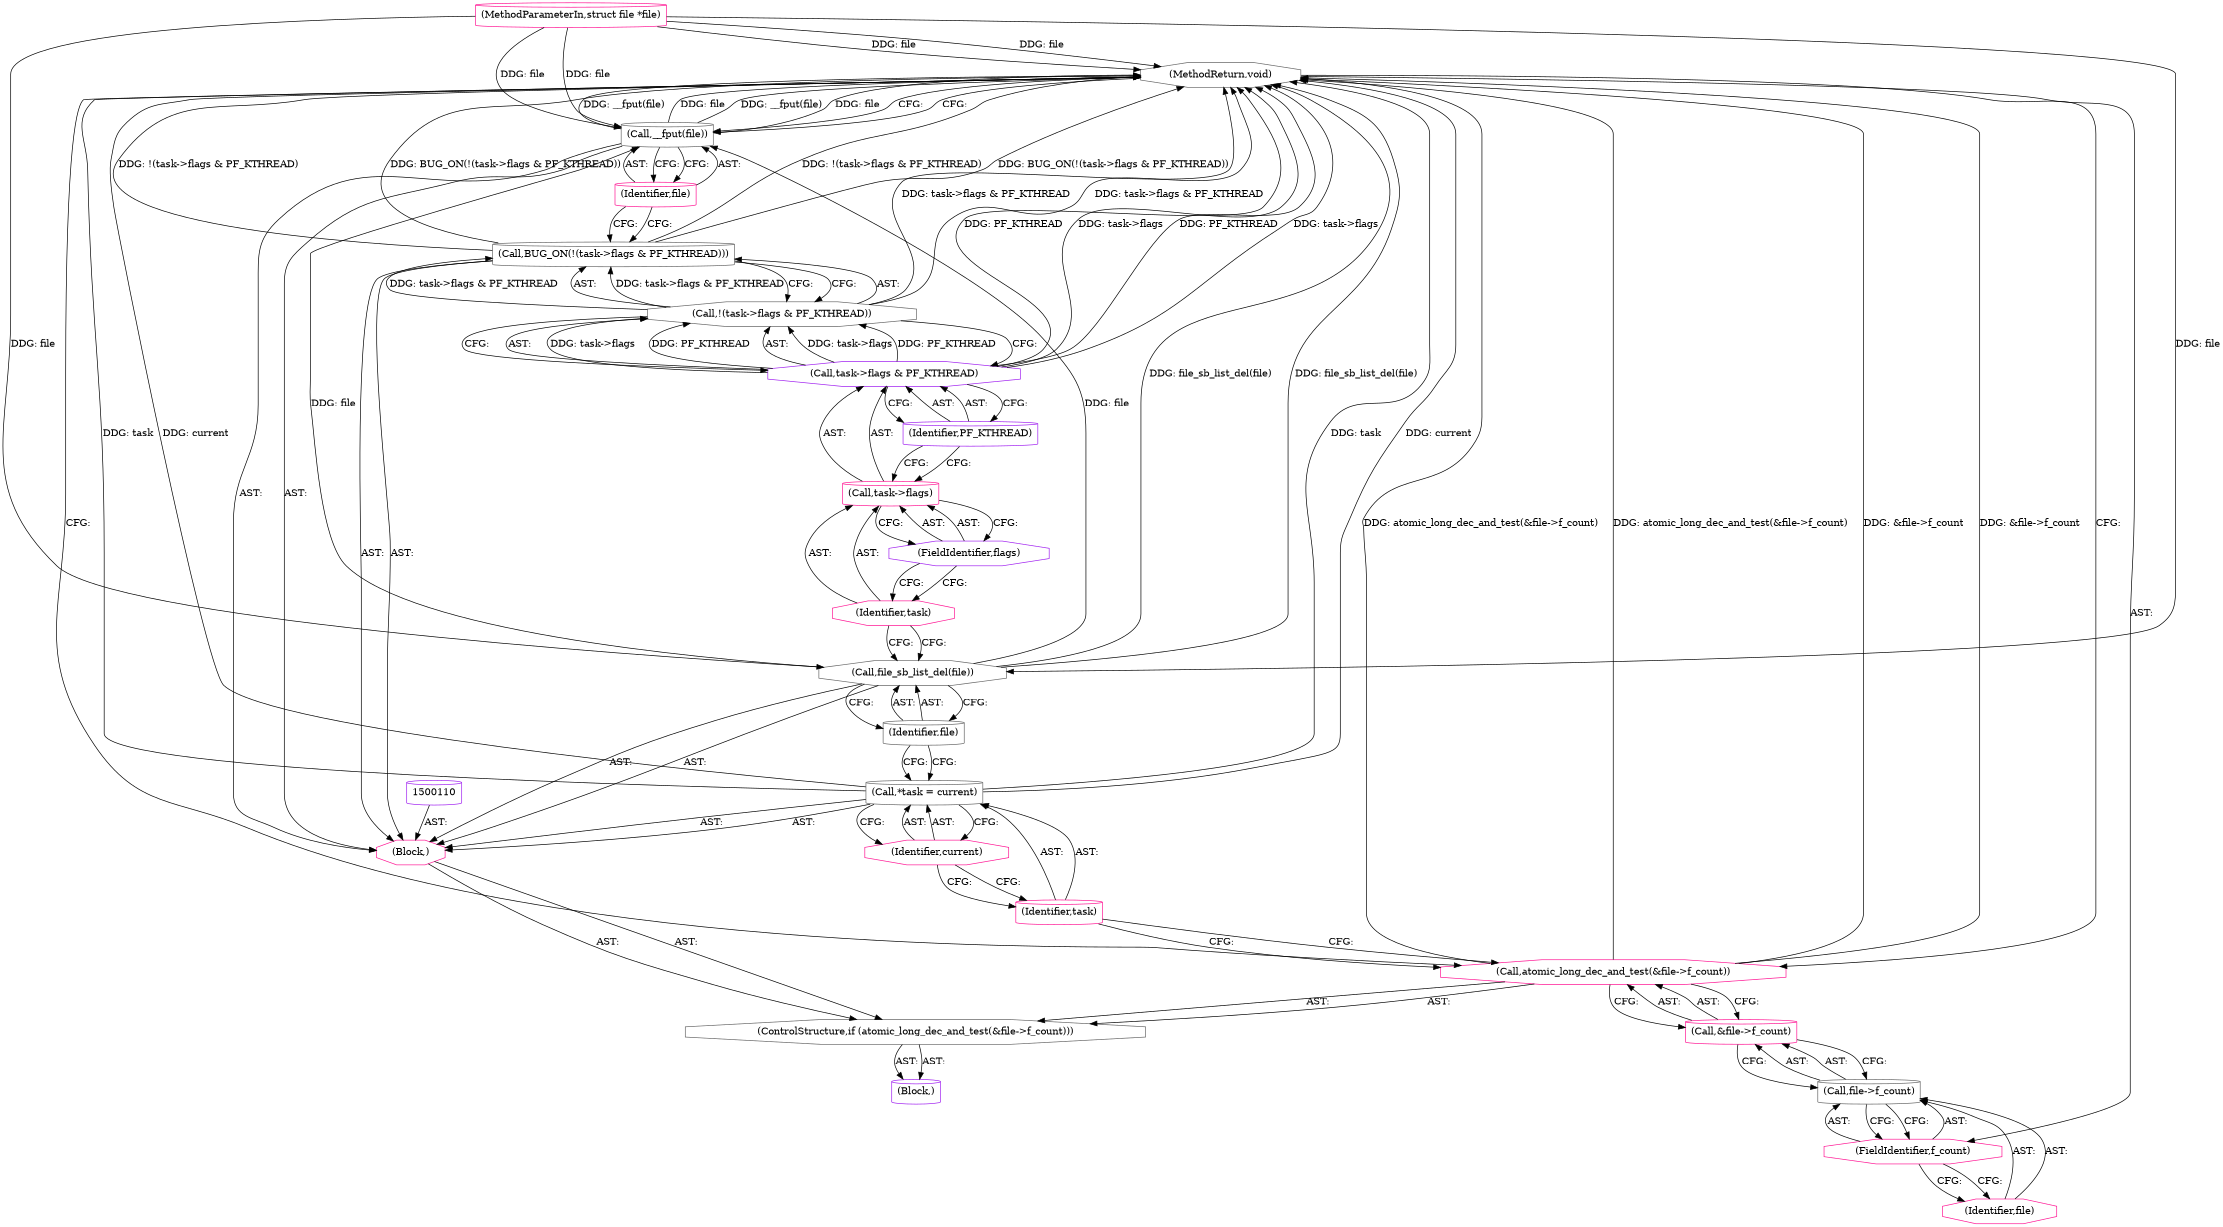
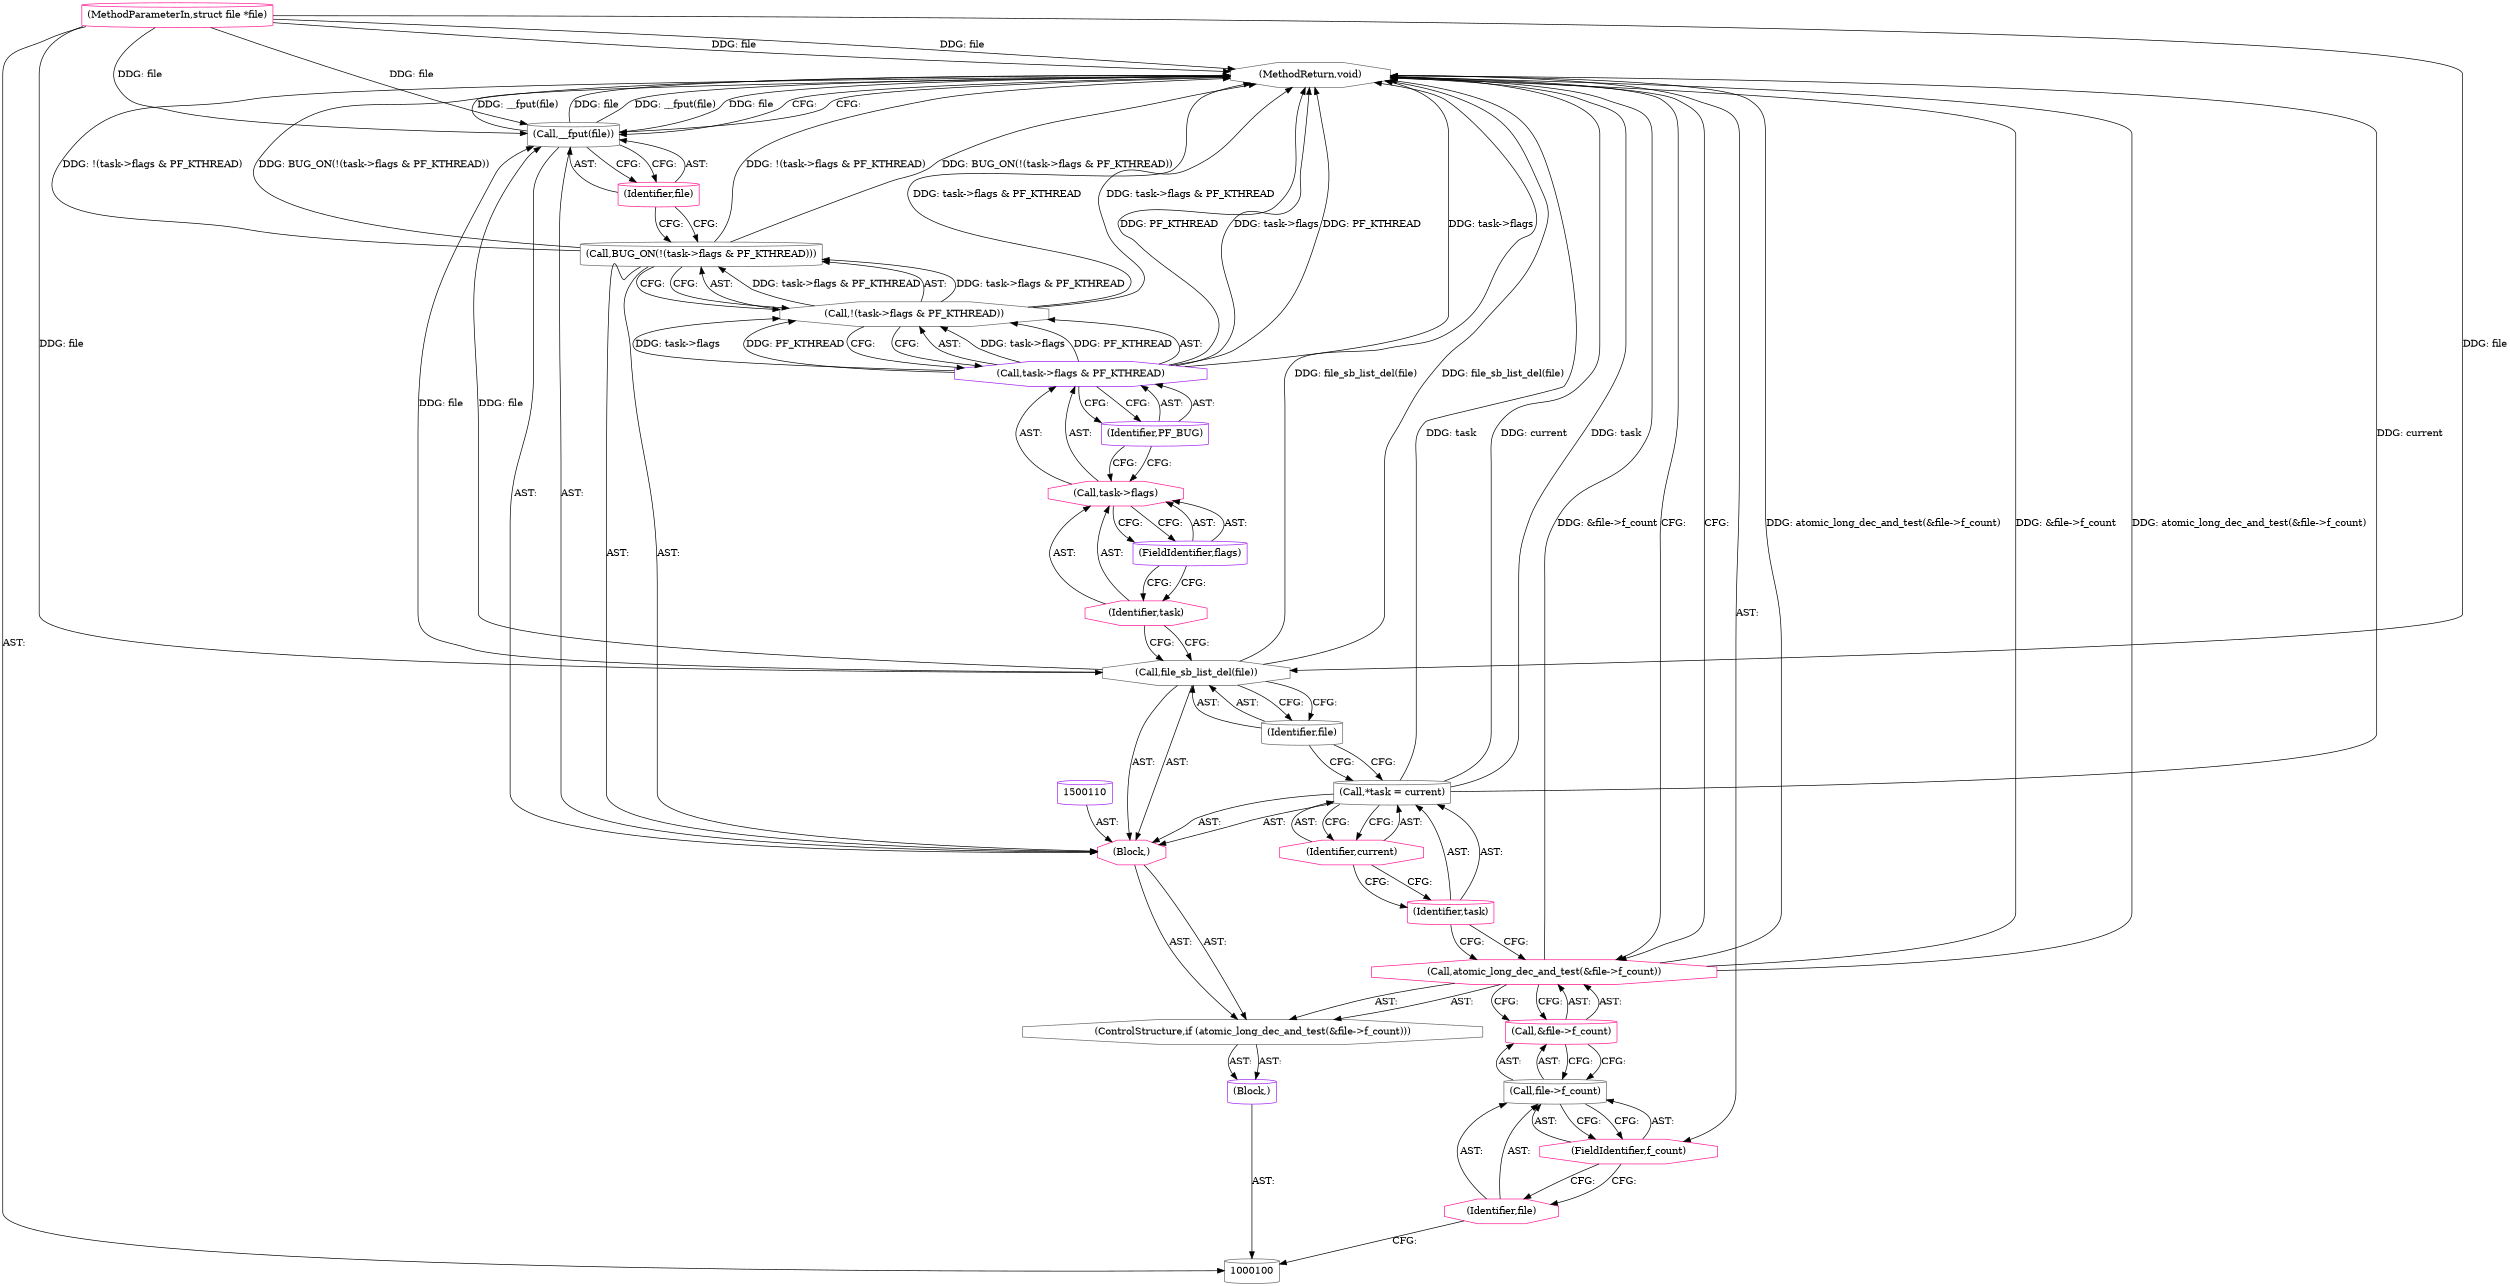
node "(Identifier,PF_KTHREAD)": label "(Identifier,PF_KTHREAD)" -> "(Identifier,PF_BUG)"
node "(Call,task->flags)": shape cylinder -> octagon
node "(FieldIdentifier,flags)": shape octagon -> cylinder
node "1000100": added
